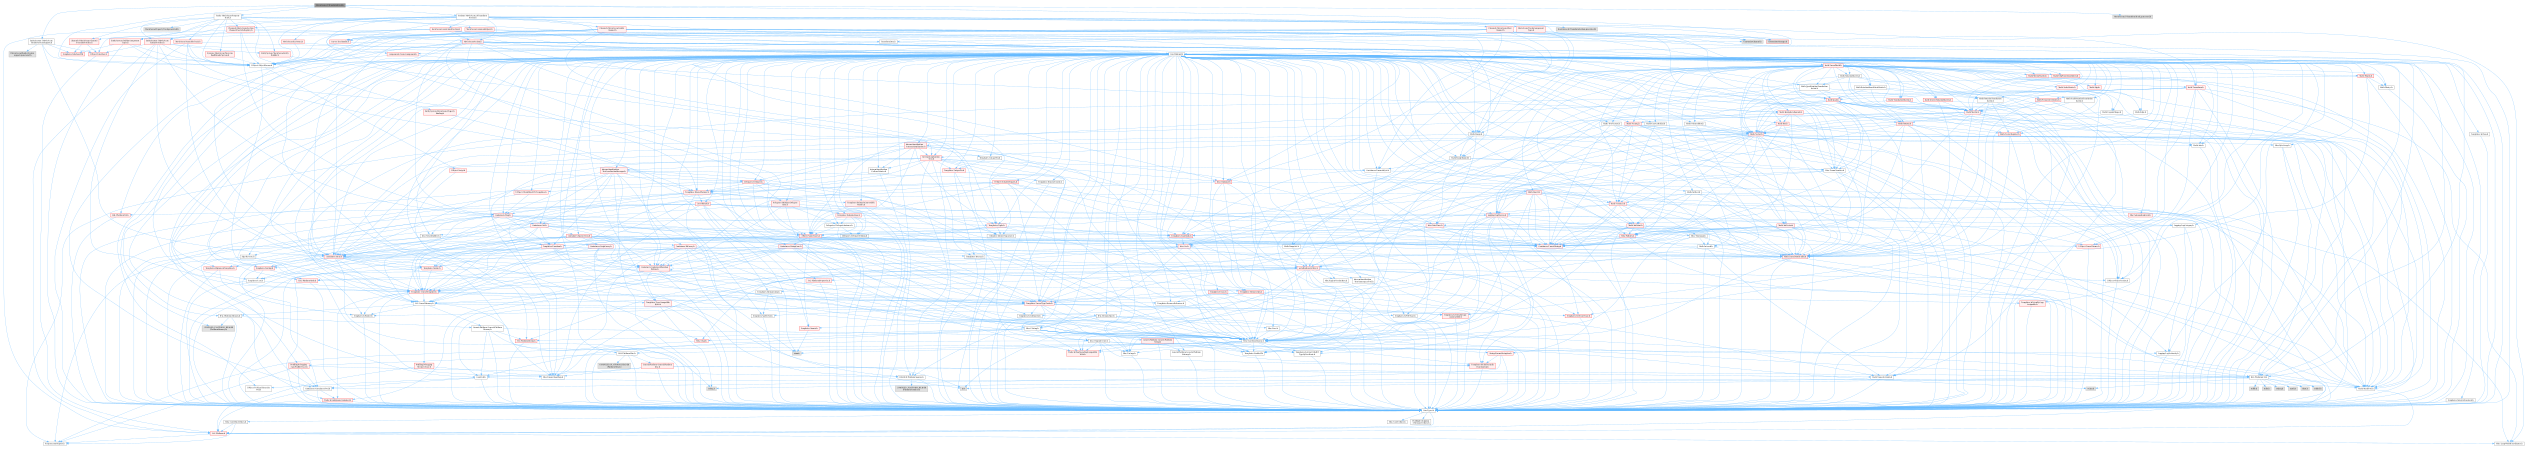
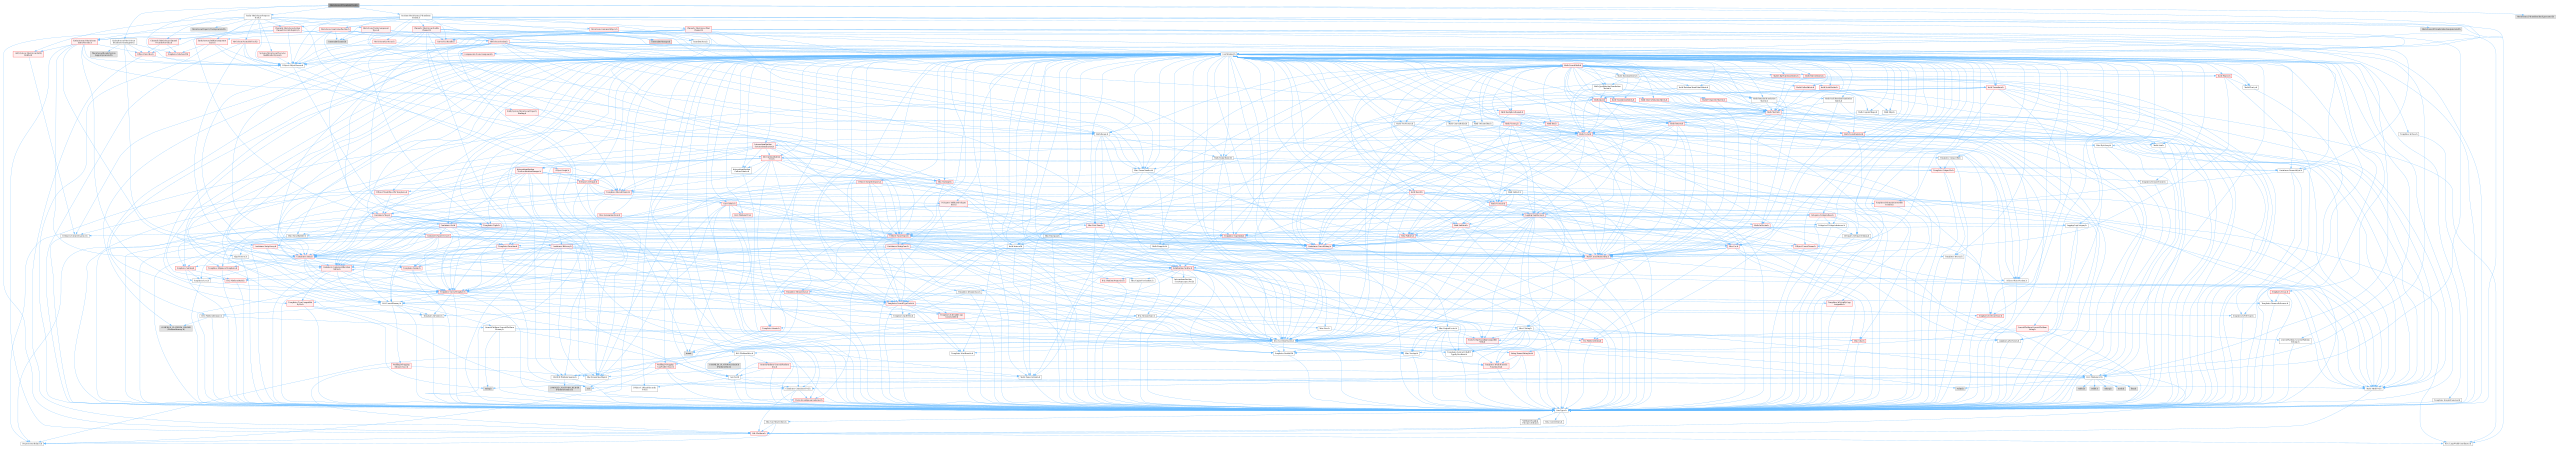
node "Math/Algo.h": label "Math/Algo.h" -> "Math/OrthoMatrix.h"
edge "Misc/AssertionMacros.h" -> "Traits/IsCharEncodingCompatible With.h": now "Misc/AssertionMacros.h" -> "Templates/IsArithmetic.h"
node "stdio.h": removed
